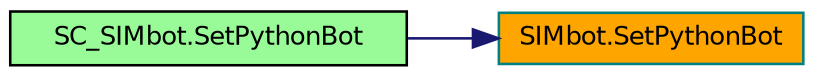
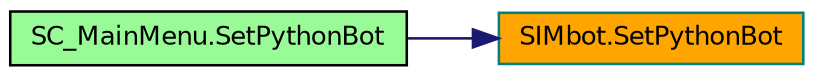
node "SC_SIMbot.SetPythonBot": label "SC_SIMbot.SetPythonBot" -> "SC_MainMenu.SetPythonBot"
